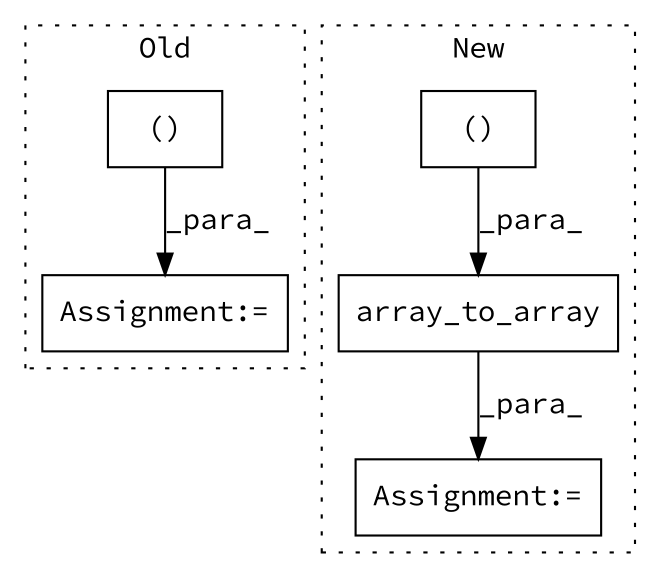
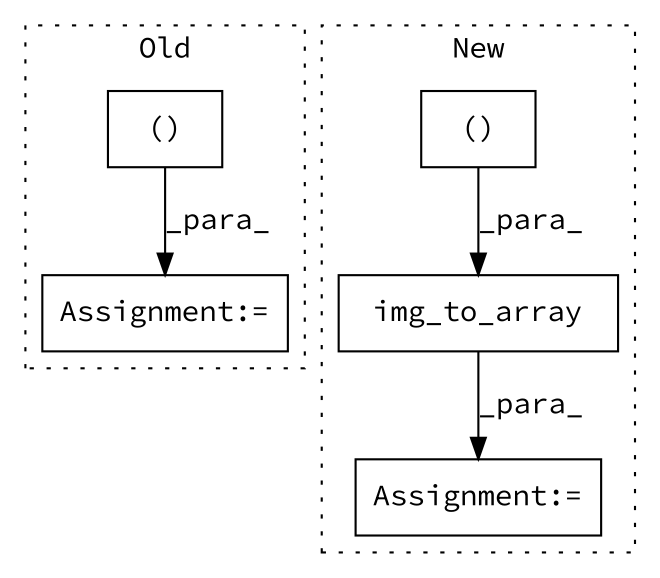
node "array_to_array": label "array_to_array" -> "img_to_array"
